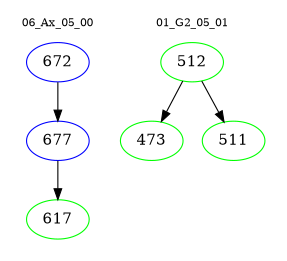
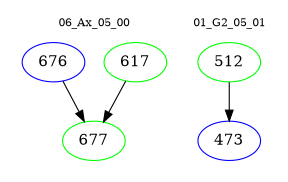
node "672": label "672" -> "676"
node "677": color blue -> green
node "473": color green -> blue
node "511": removed
edge "677" -> "617": reversed
